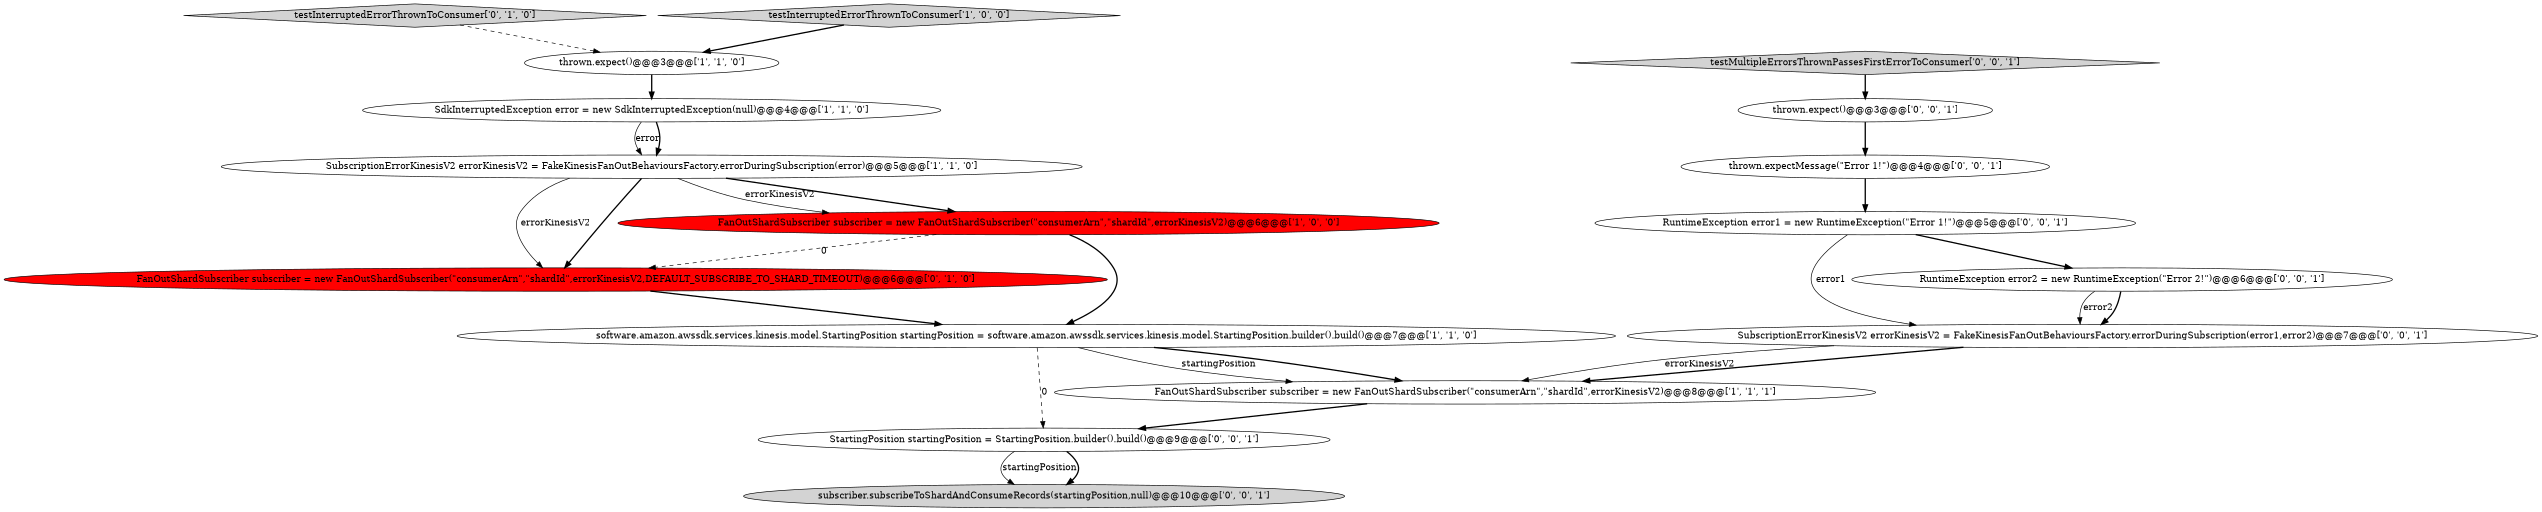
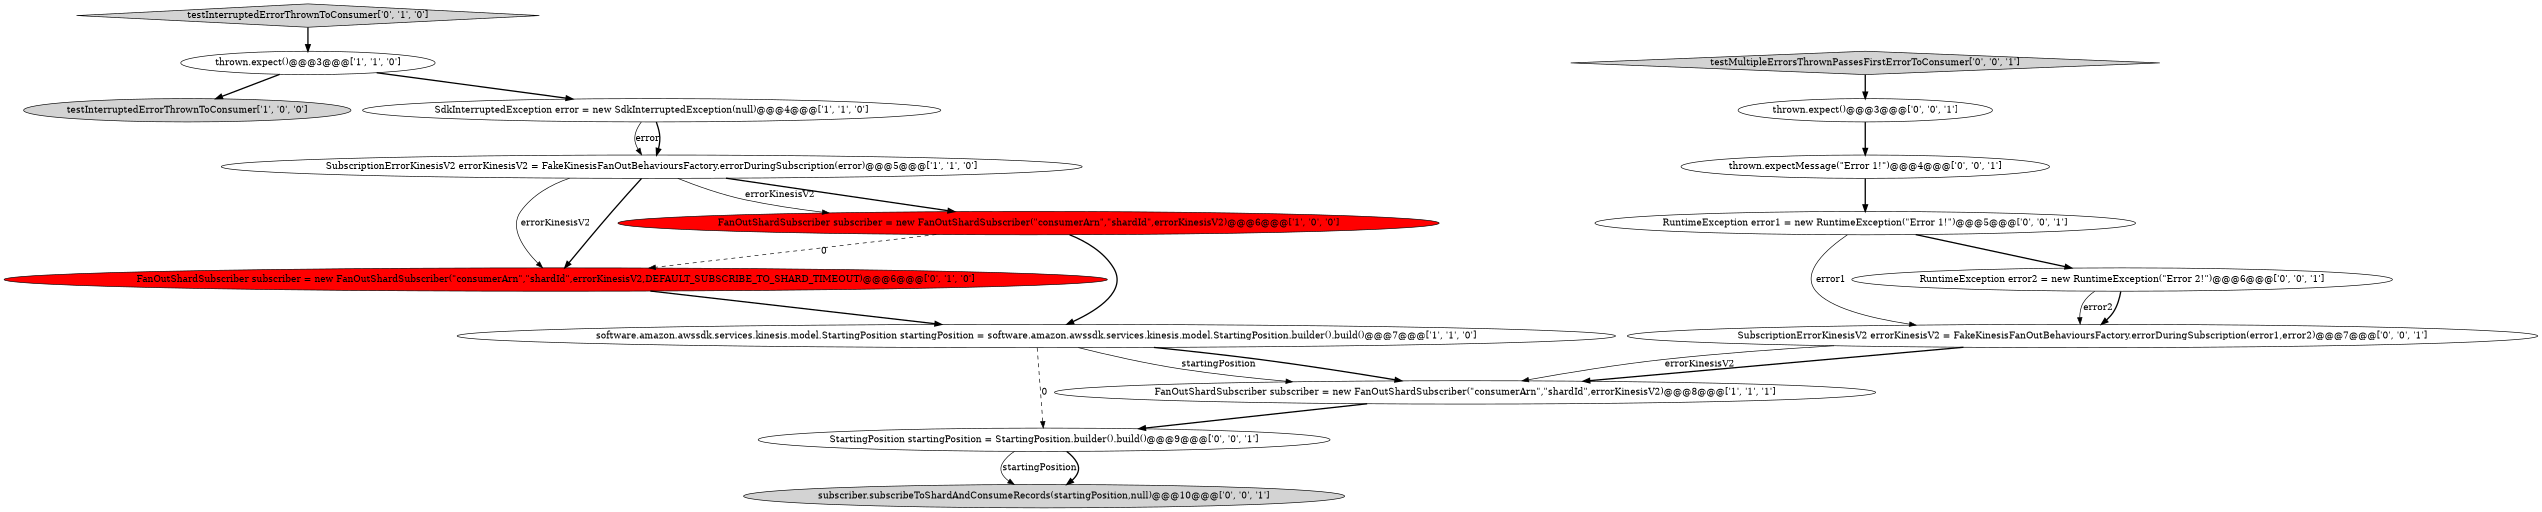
node "testInterruptedErrorThrownToConsumer['1', '0', '0']": shape diamond -> ellipse
edge "testInterruptedErrorThrownToConsumer['0', '1', '0']" -> "thrown.expect()@@@3@@@['1', '1', '0']": style dashed -> bold
edge "testInterruptedErrorThrownToConsumer['1', '0', '0']" -> "thrown.expect()@@@3@@@['1', '1', '0']": reversed
